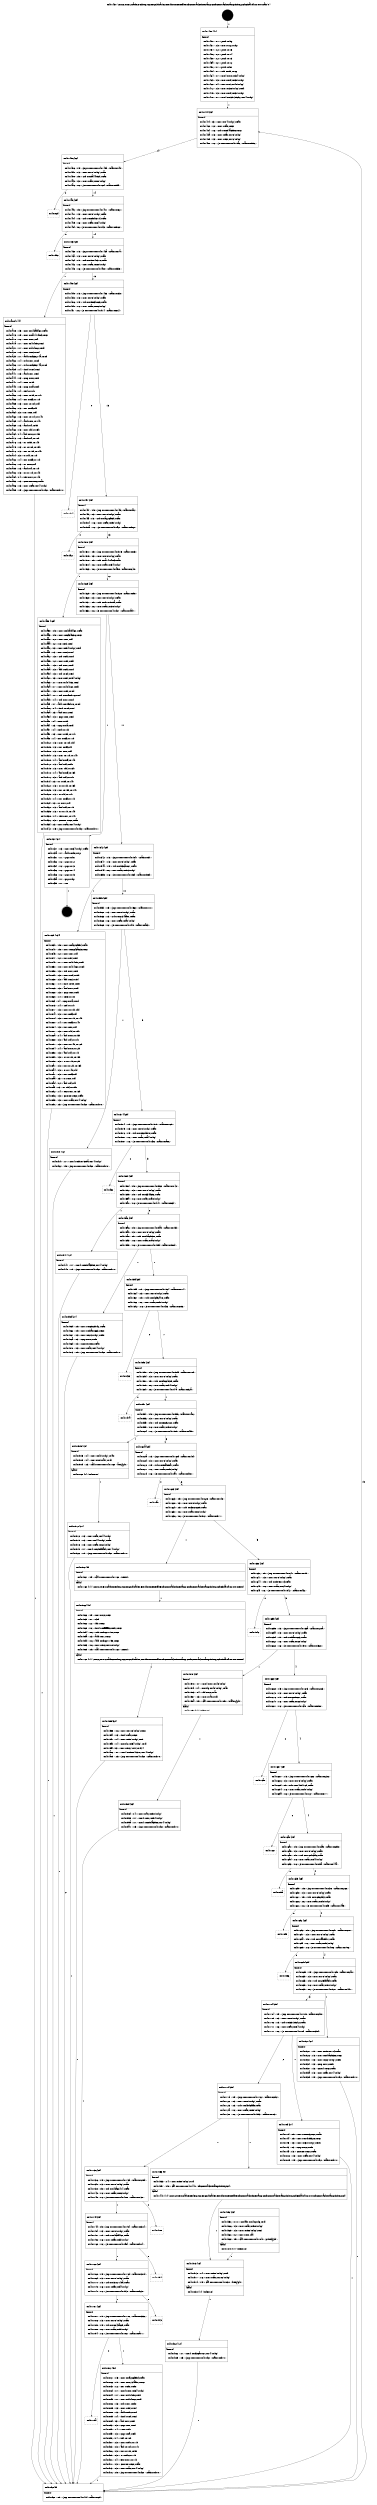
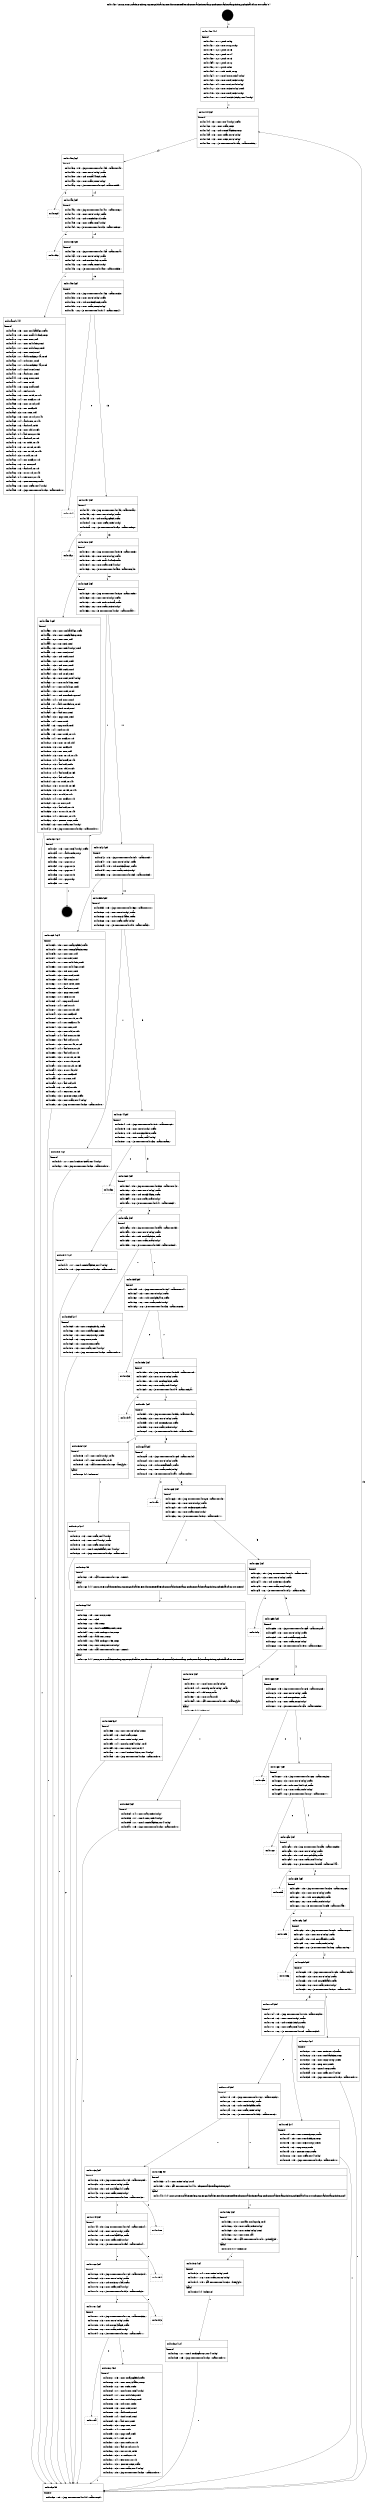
edge "0x401b53 [9]" -> "0x401b73 [15]": now "0x401b53 [9]" -> "0x401b5c [23]"
